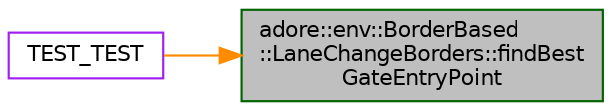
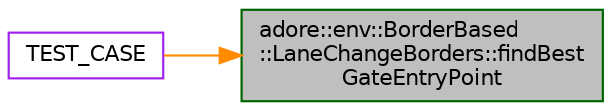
node "TEST_TEST": label "TEST_TEST" -> "TEST_CASE"
